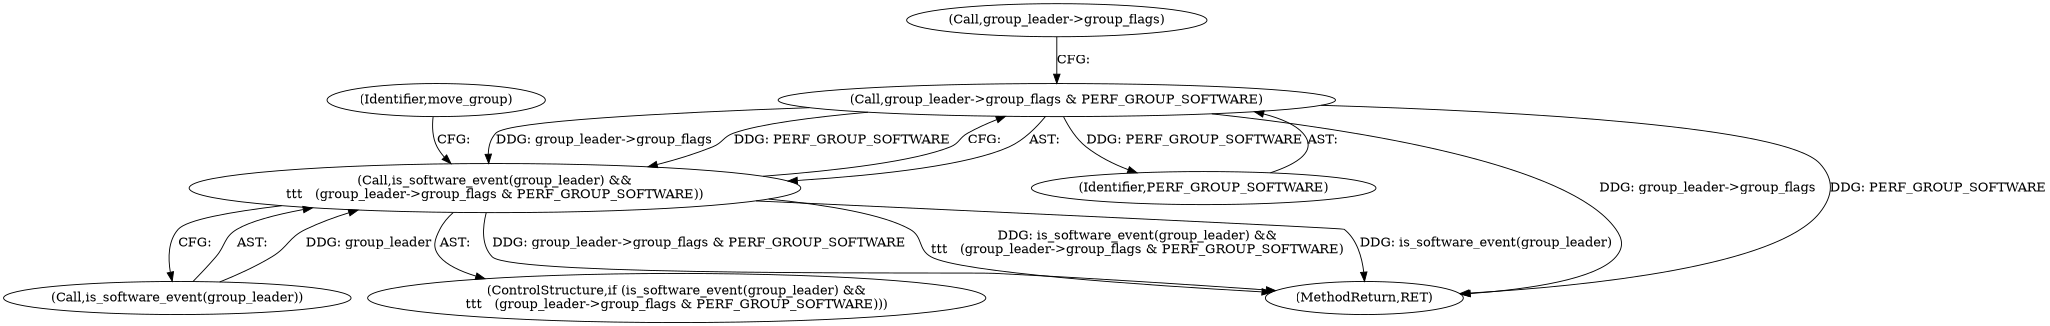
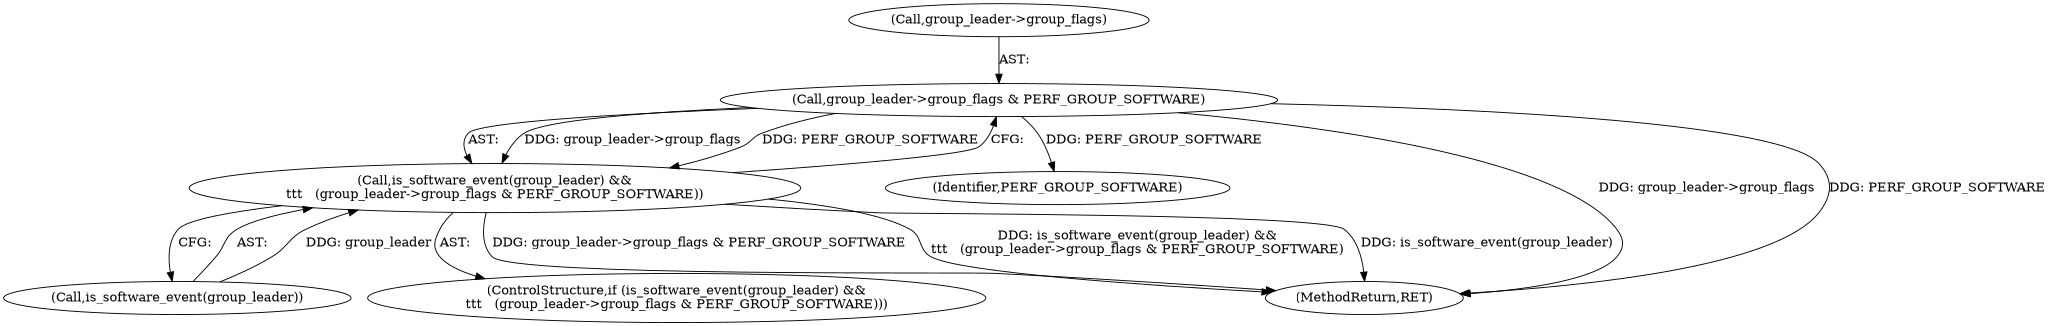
edge "(Call,group_leader->group_flags)" -> "(Call,group_leader->group_flags & PERF_GROUP_SOFTWARE)": label "CFG: " -> "AST: "
node "(Identifier,move_group)": removed
edge "(Identifier,PERF_GROUP_SOFTWARE)" -> "(Call,group_leader->group_flags & PERF_GROUP_SOFTWARE)": removed, label "AST:"
